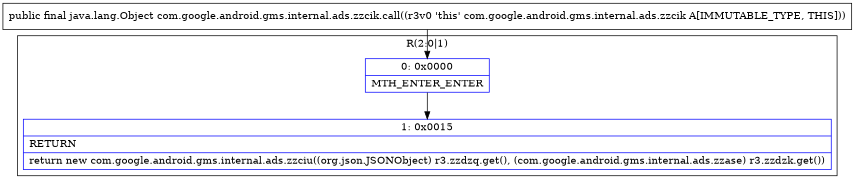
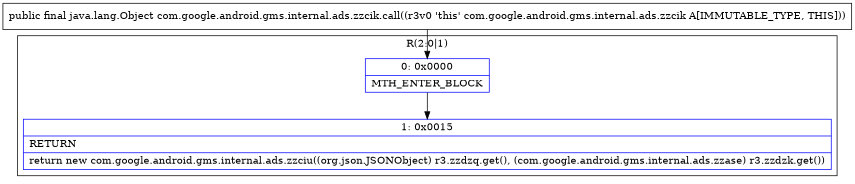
node "0: 0x0000": text "MTH_ENTER_ENTER" -> "MTH_ENTER_BLOCK"
